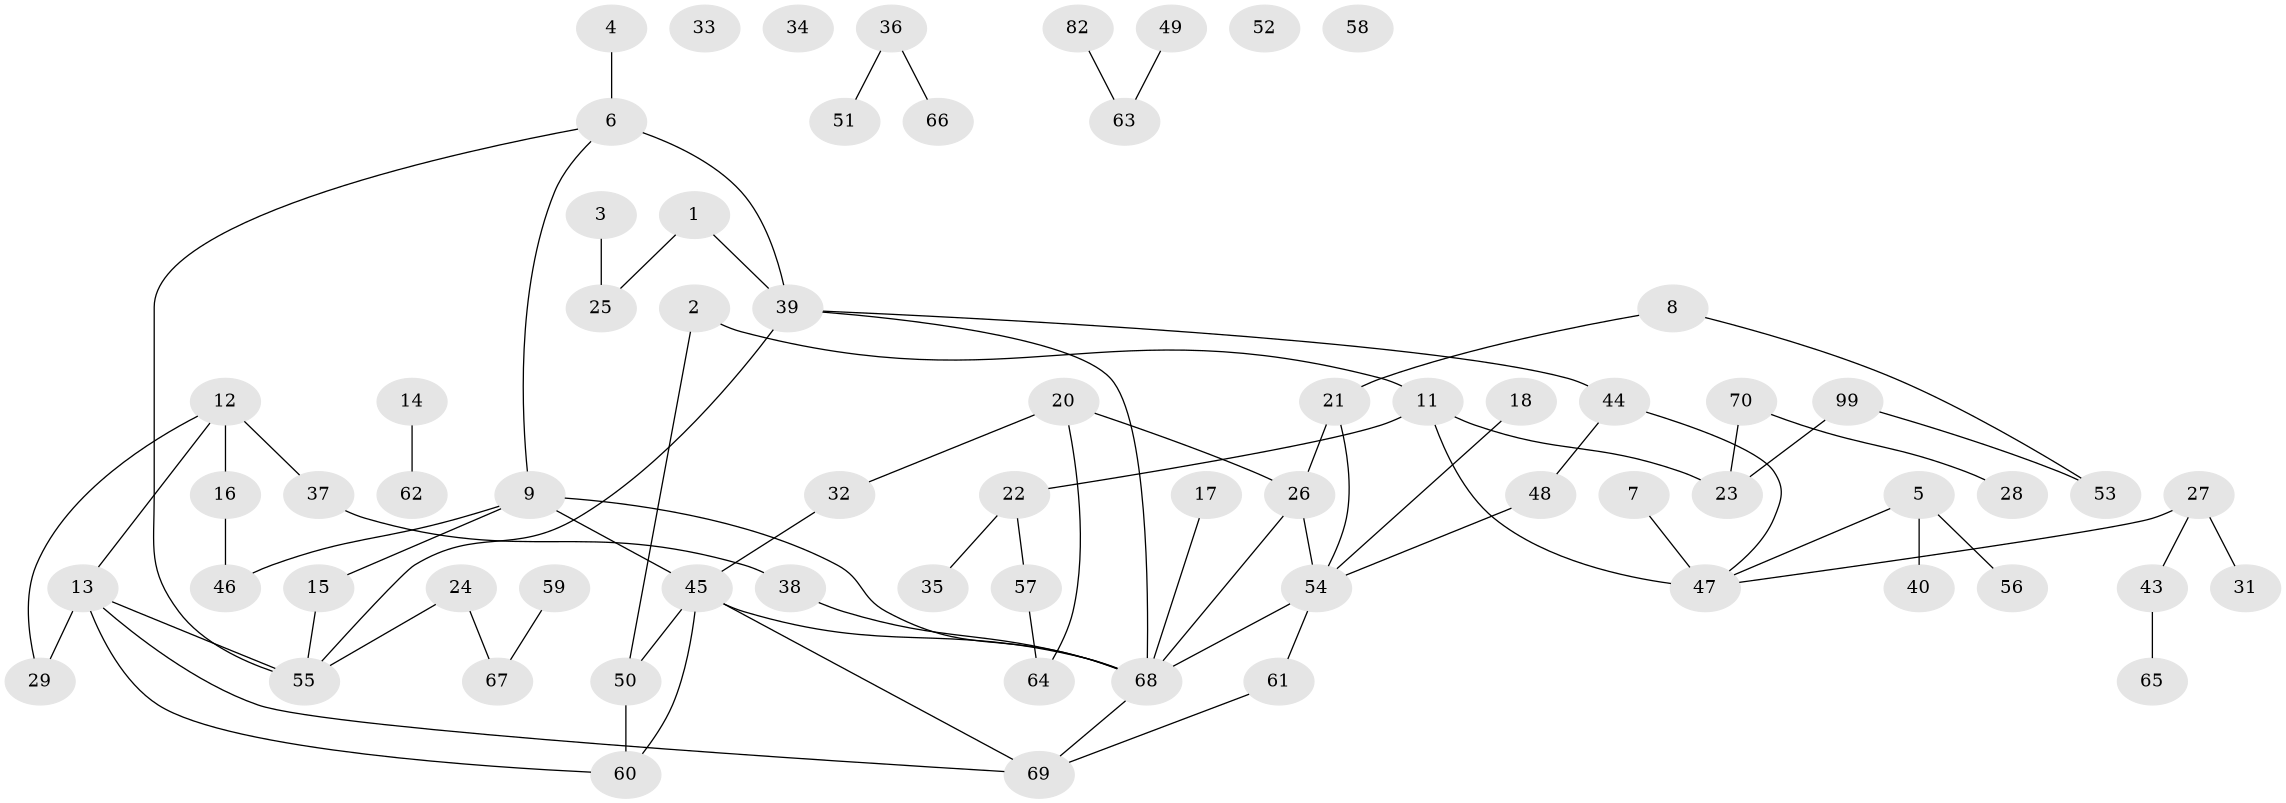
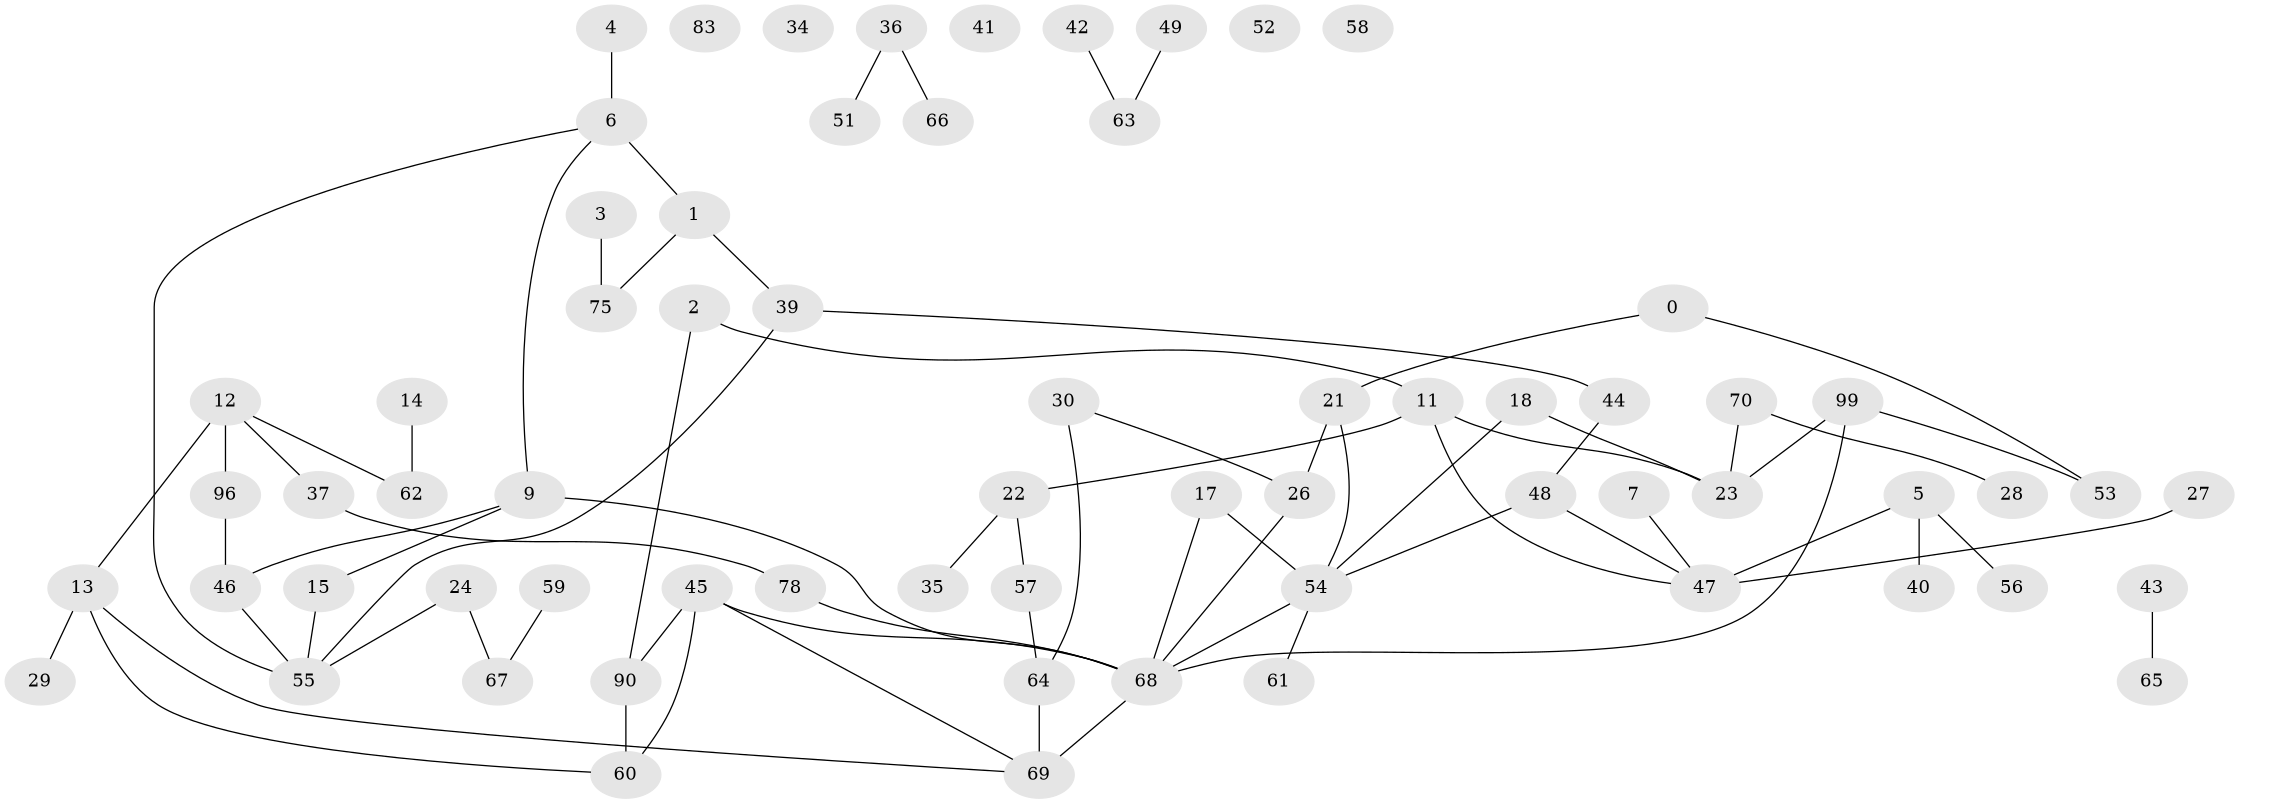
node "33": label "33" -> "83"
node "41": added
node "82": label "82" -> "42"
edge "6" -- "39": now "6" -- "1"
node "25": label "25" -> "75"
node "8": label "8" -> "0"
edge "39" -- "68": now "99" -- "68"
node "20": label "20" -> "30"
edge "18" -- "23": added
edge "44" -- "47": now "48" -- "47"
node "16": label "16" -> "96"
node "32": removed
edge "12" -- "29": now "12" -- "62"
edge "9" -- "45": removed
edge "26" -- "54": now "17" -- "54"
edge "27" -- "43": removed
node "38": label "38" -> "78"
node "31": removed
edge "13" -- "55": now "46" -- "55"
node "50": label "50" -> "90"
edge "61" -- "69": now "64" -- "69"
